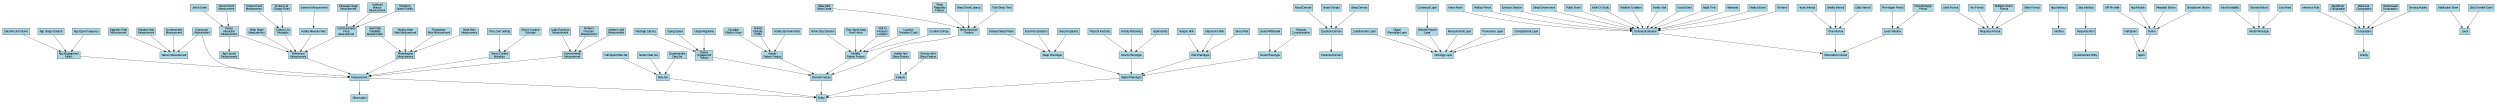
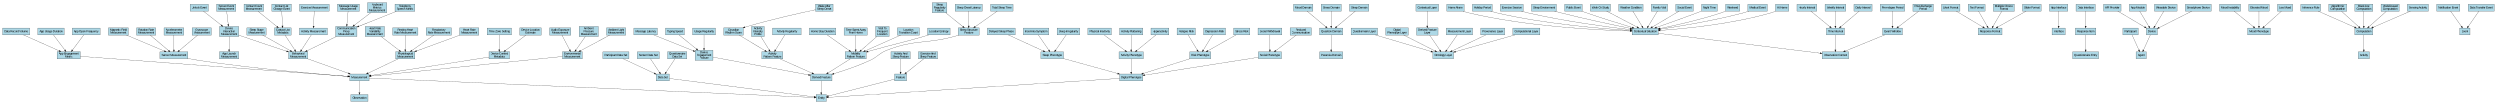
edge "Wake After Sleep Onset" -> "Sleep Structure Feature": now "Wake After Sleep Onset" -> "Circadian Rhythm Score"
node "Activity Environmental": label "Activity Environmental" -> "Activity Regularity"
edge "Gyroscope Measurement" -> "Measurement": now "Sensor Measurement" -> "Measurement"
